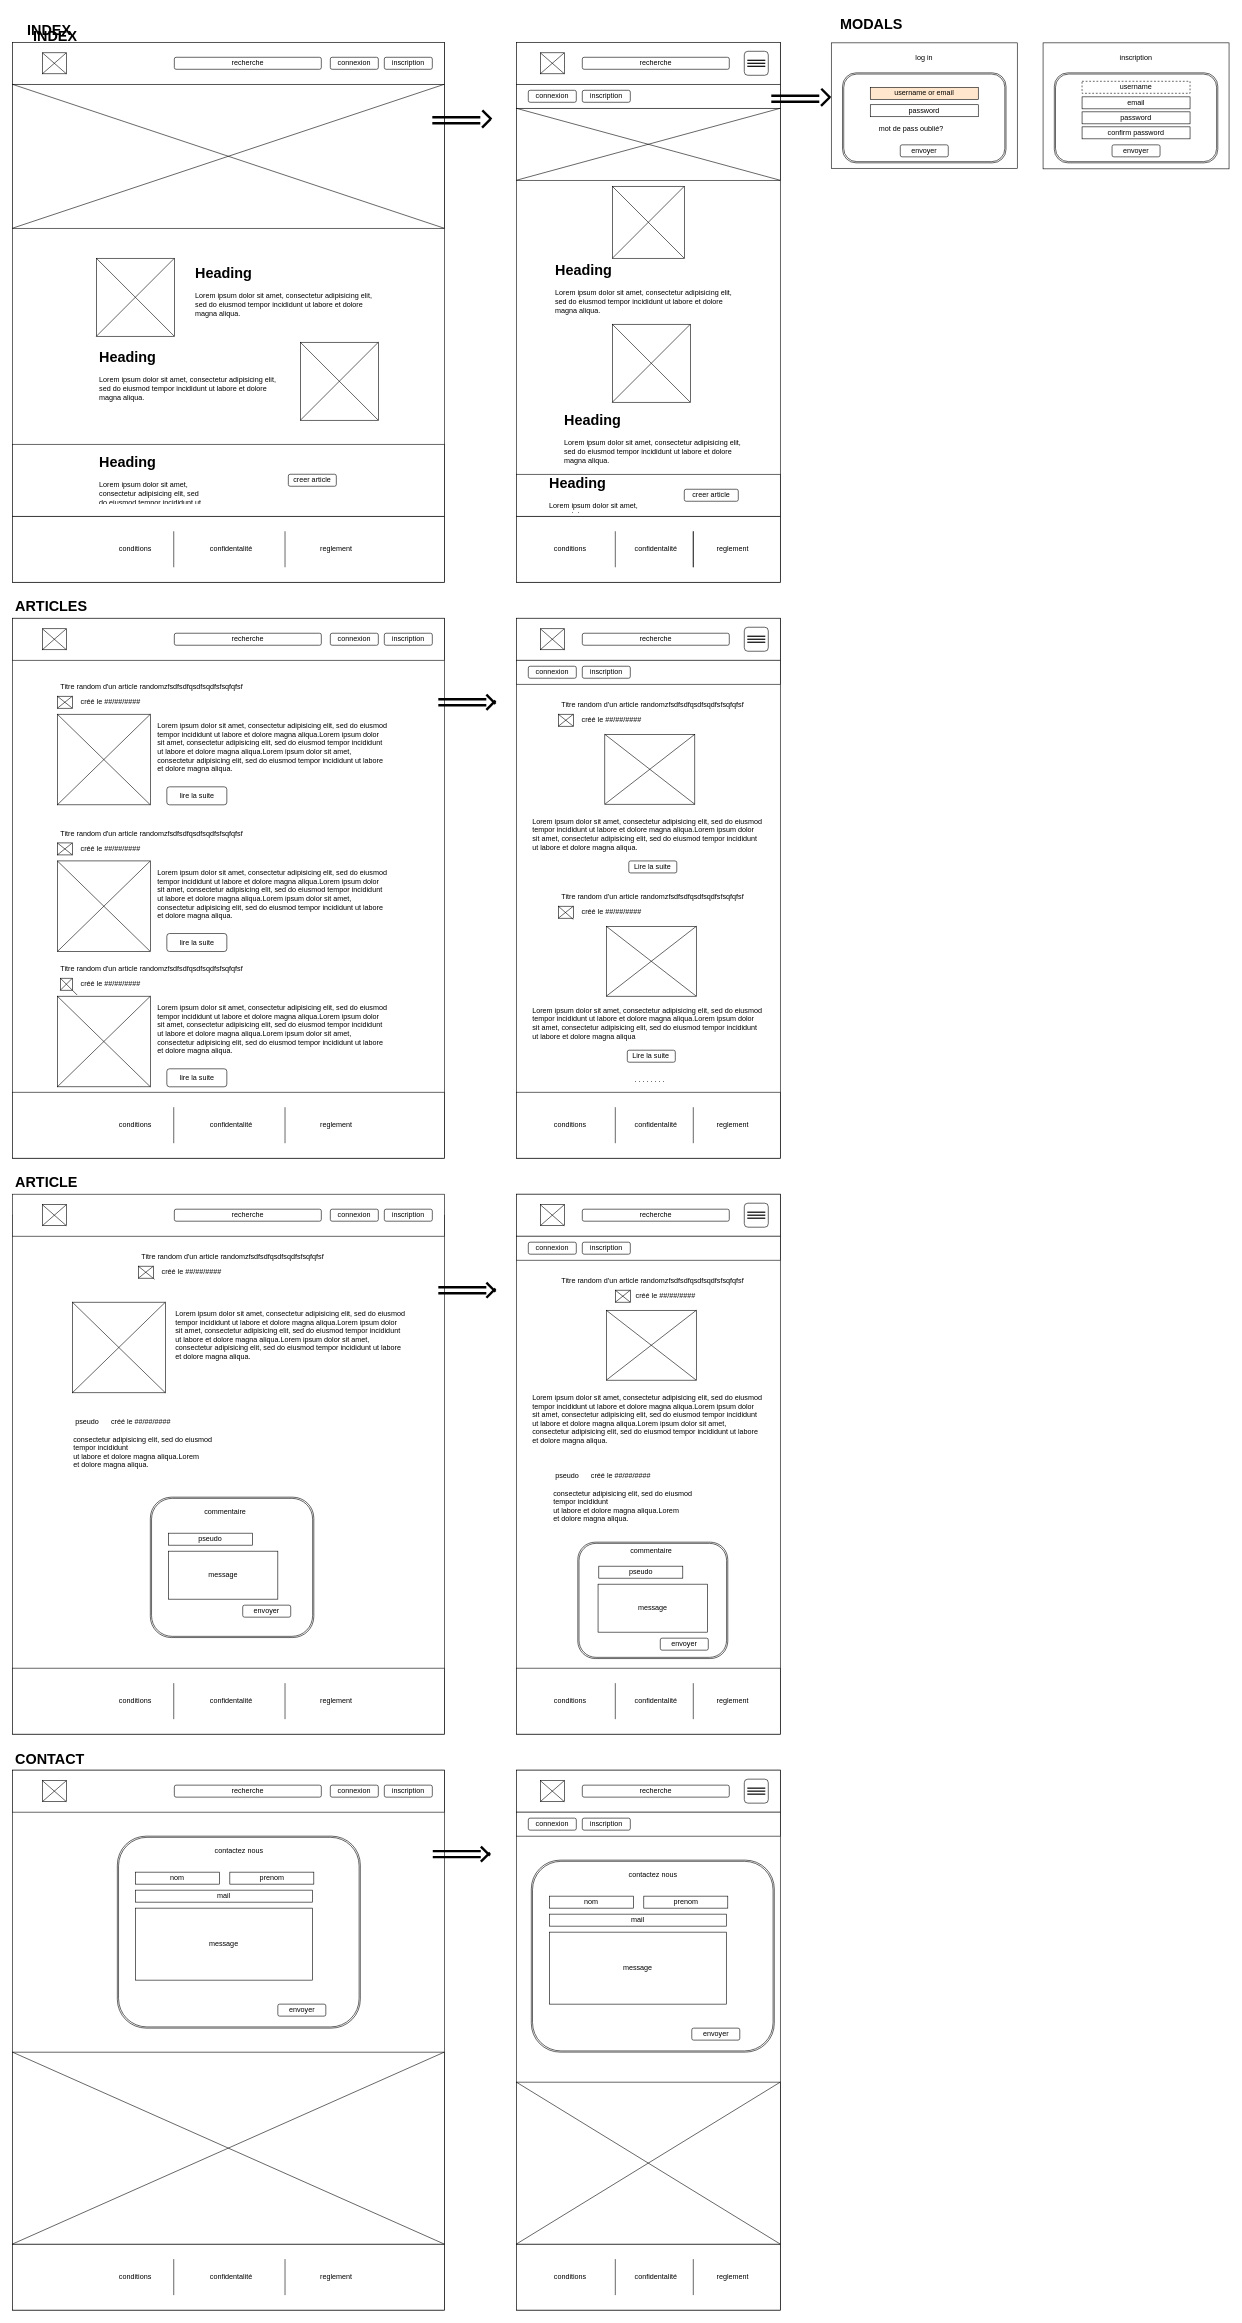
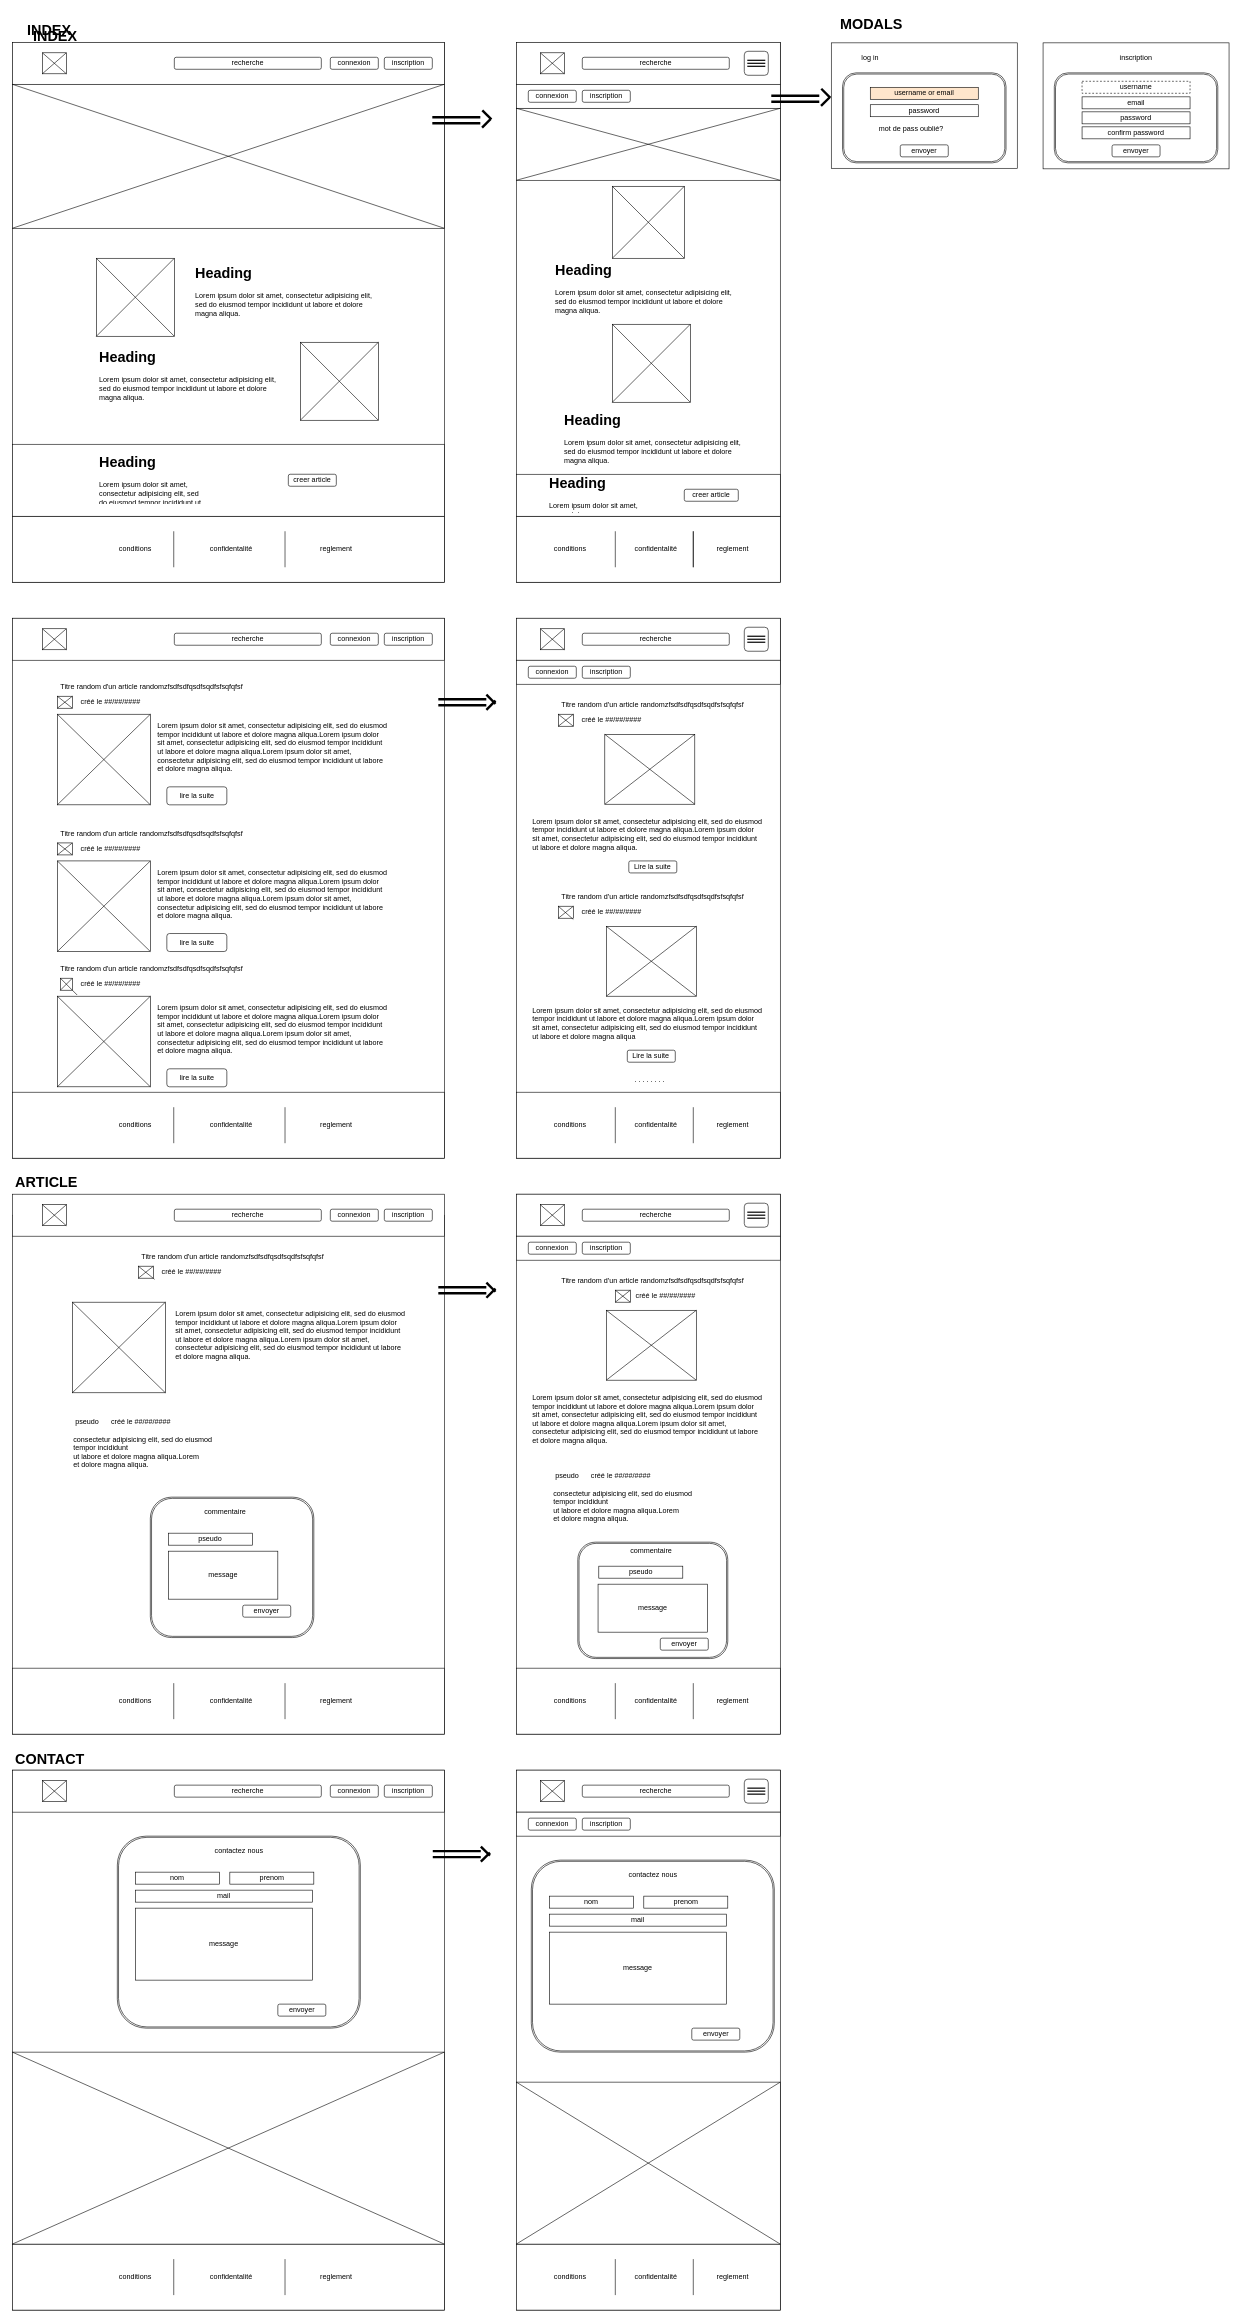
node "log in": moved (924, 58) -> (870, 58)
node "ARTICLES": removed
